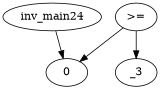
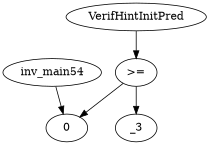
node "inv_main24": label "inv_main24" -> "inv_main54"
node "VerifHintInitPred": added
